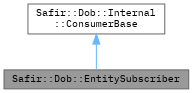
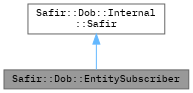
node "Safir::Dob::Internal ::ConsumerBase": label "Safir::Dob::Internal ::ConsumerBase" -> "Safir::Dob::Internal ::Safir"
